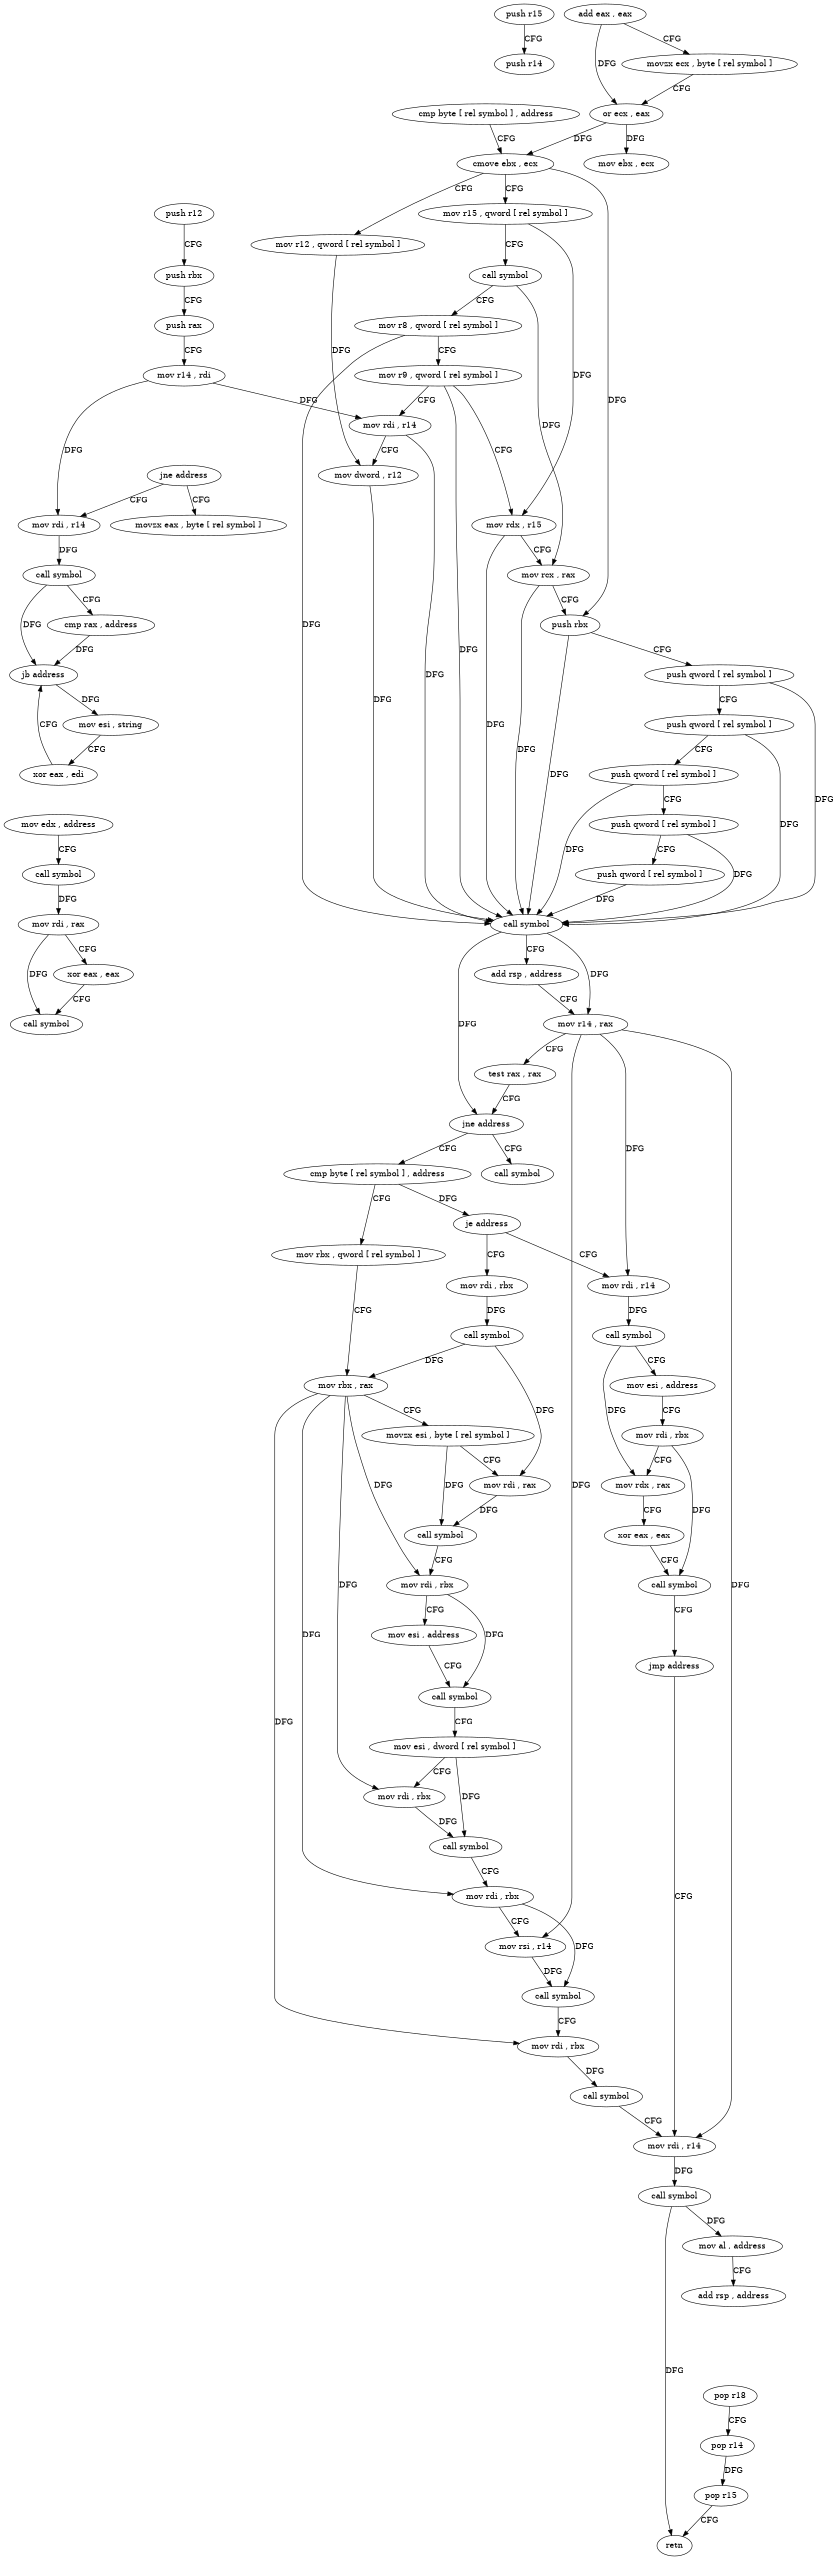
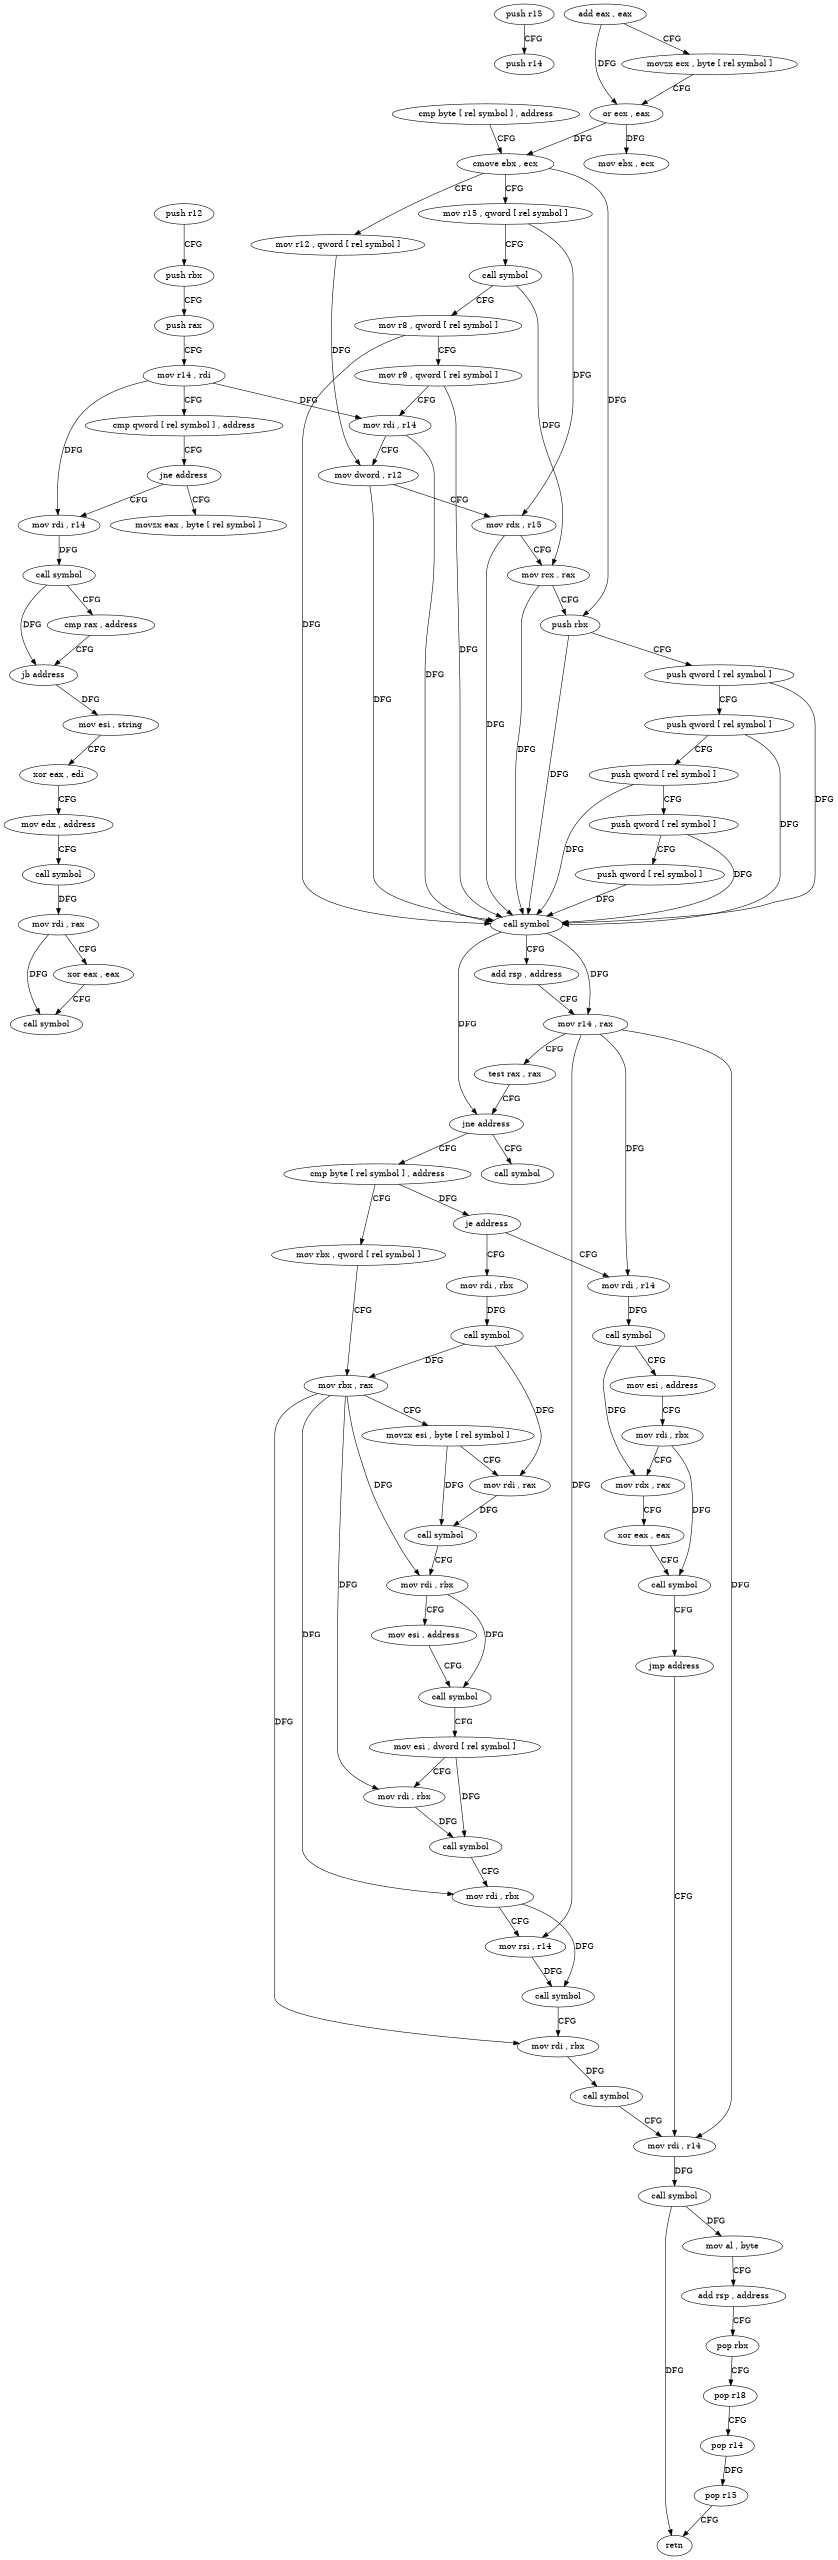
node "cmp qword [ rel symbol ] , address": added
edge "mov r9 , qword [ rel symbol ]" -> "mov rdx , r15": now "mov dword , r12" -> "mov rdx , r15"
edge "cmp rax , address" -> "jb address": label "DFG" -> "CFG"
edge "xor eax , edi" -> "jb address": now "xor eax , edi" -> "mov edx , address"
node "mov al , address": label "mov al , address" -> "mov al , byte"
node "pop rbx": added
